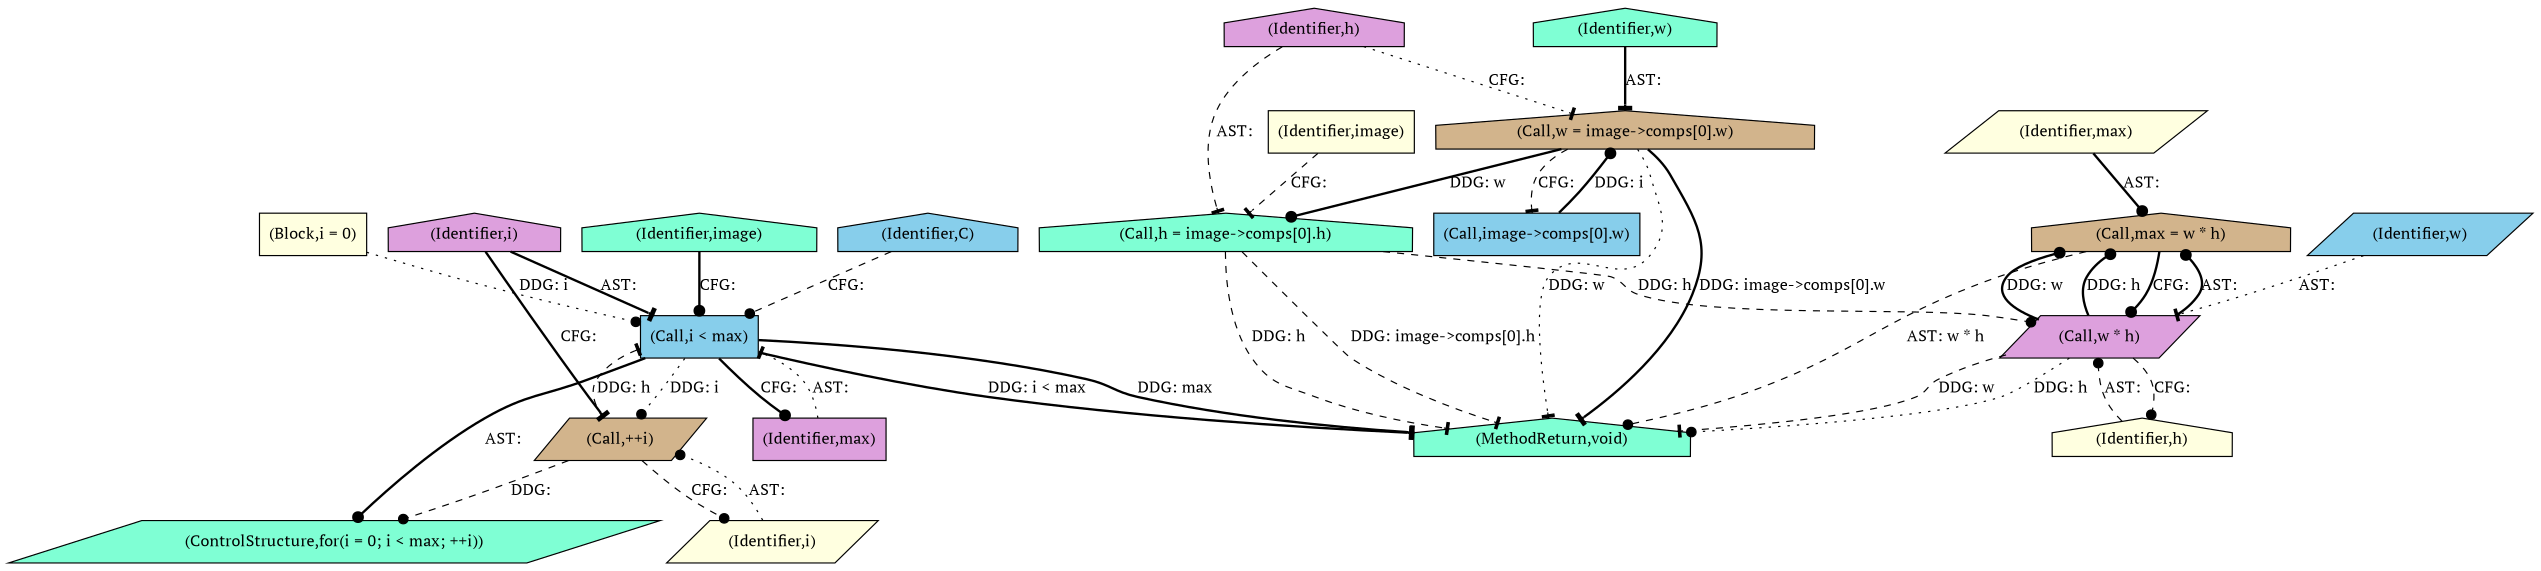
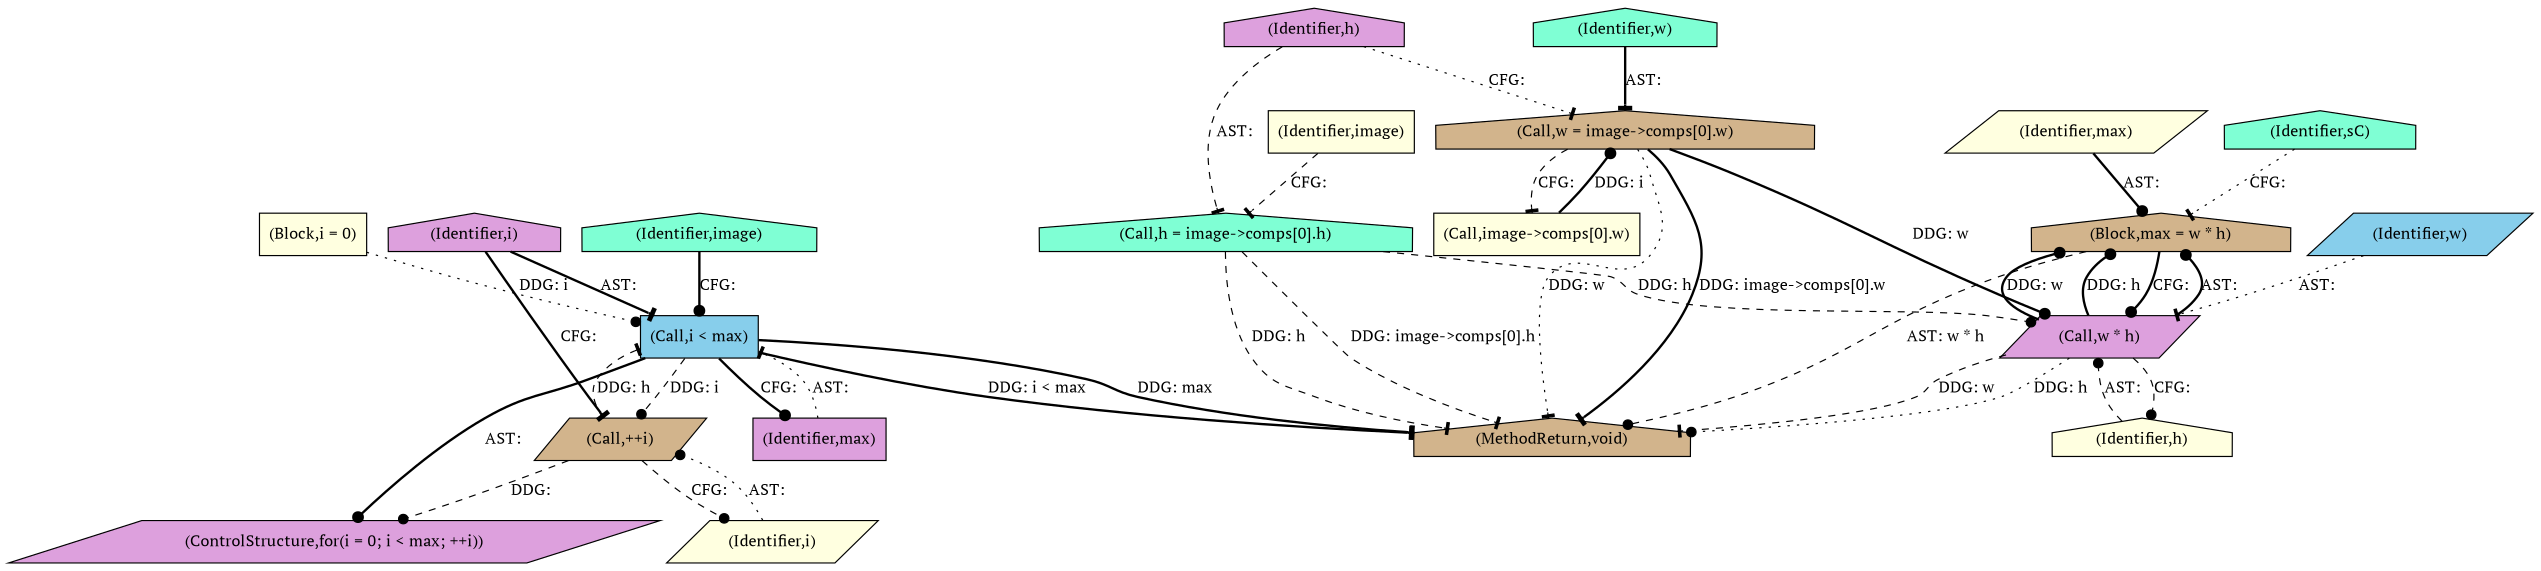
node "(Identifier,sC)": added
edge "(Call,w = image->comps[0].w)" -> "(Call,h = image->comps[0].h)": now "(Call,w = image->comps[0].w)" -> "(Call,w * h)"
node "(Identifier,C)": removed
node "(Call,image->comps[0].w)": fillcolor skyblue -> lightyellow
node "(Call,max = w * h)": label "(Call,max = w * h)" -> "(Block,max = w * h)"
edge "(Call,i < max)" -> "(Call,++i)": style dotted -> dashed
node "(MethodReturn,void)": fillcolor aquamarine -> tan
node "(ControlStructure,for(i = 0; i < max; ++i))": fillcolor aquamarine -> plum
